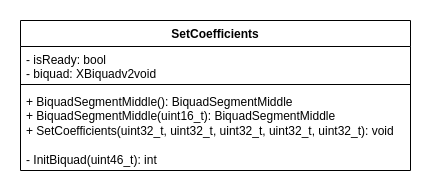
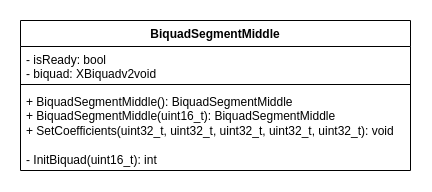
node "SetCoefficients": label "SetCoefficients" -> "BiquadSegmentMiddle"
node "+ BiquadSegmentMiddle(): BiquadSegmentMiddle + BiquadSegmentMiddle(uint16_t): BiquadSegmentMiddle + SetCoefficients(uint32_t, uint32_t, uint32_t, uint32_t, uint32_t): void - InitBiquad(uint46_t): int": label "+ BiquadSegmentMiddle(): BiquadSegmentMiddle + BiquadSegmentMiddle(uint16_t): BiquadSegmentMiddle + SetCoefficients(uint32_t, uint32_t, uint32_t, uint32_t, uint32_t): void - InitBiquad(uint46_t): int" -> "+ BiquadSegmentMiddle(): BiquadSegmentMiddle + BiquadSegmentMiddle(uint16_t): BiquadSegmentMiddle + SetCoefficients(uint32_t, uint32_t, uint32_t, uint32_t, uint32_t): void - InitBiquad(uint16_t): int"
